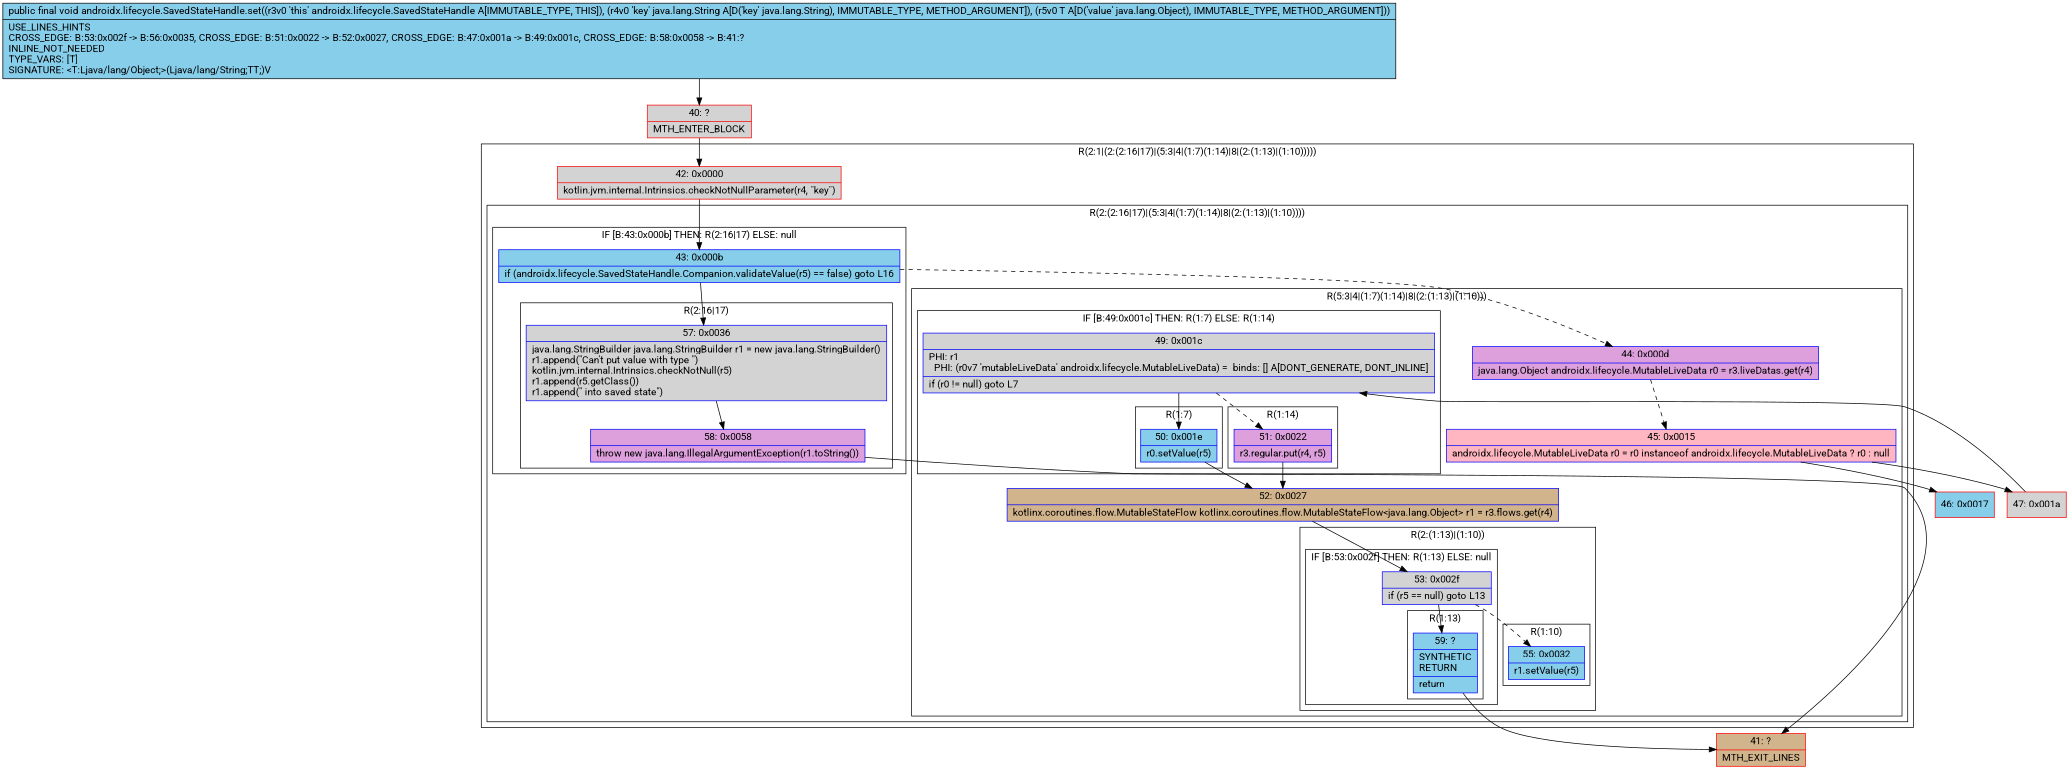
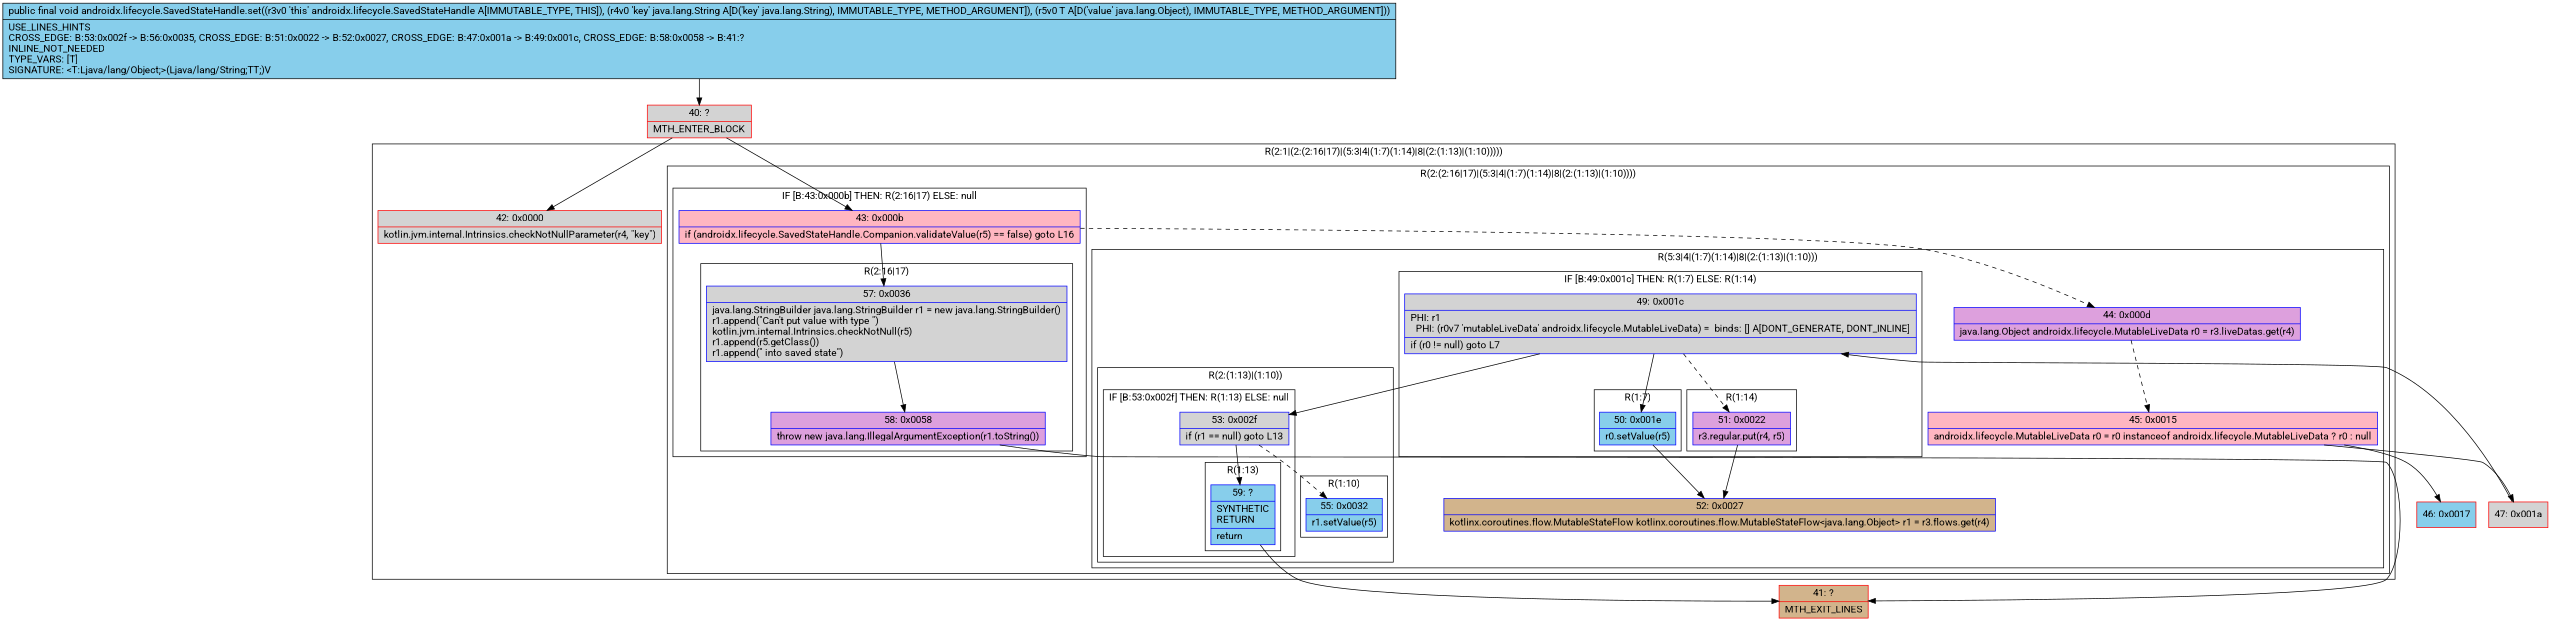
edge "42: 0x0000" -> "43: 0x000b": now "40: ?" -> "43: 0x000b"
node "43: 0x000b": fillcolor skyblue -> lightpink
edge "52: 0x0027" -> "53: 0x002f": now "49: 0x001c" -> "53: 0x002f"
node "53: 0x002f": text "if (r5 == null) goto L13" -> "if (r1 == null) goto L13"
